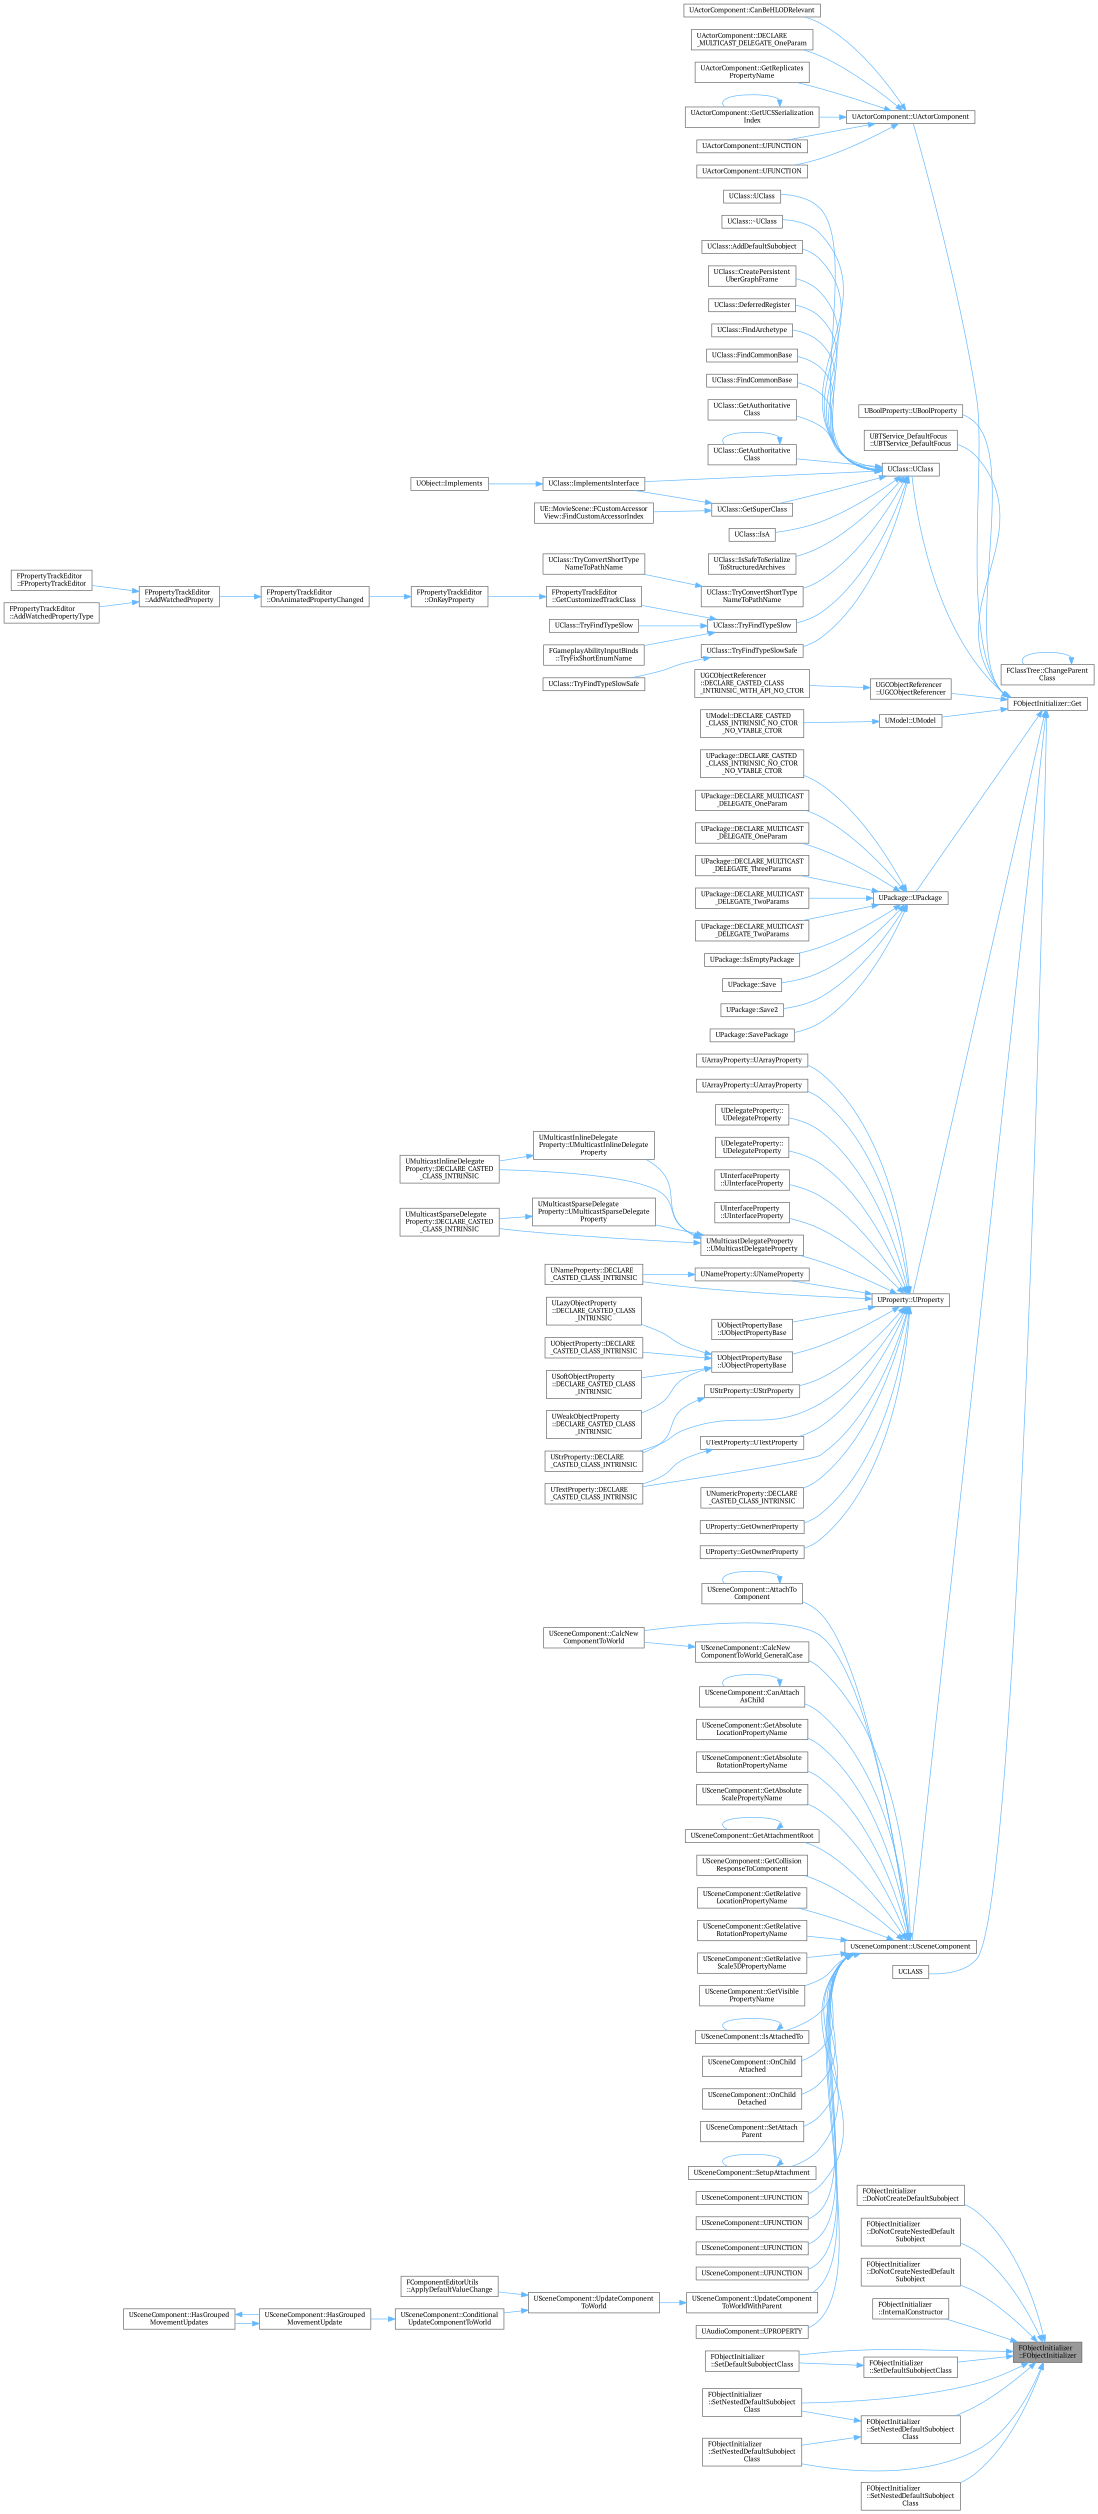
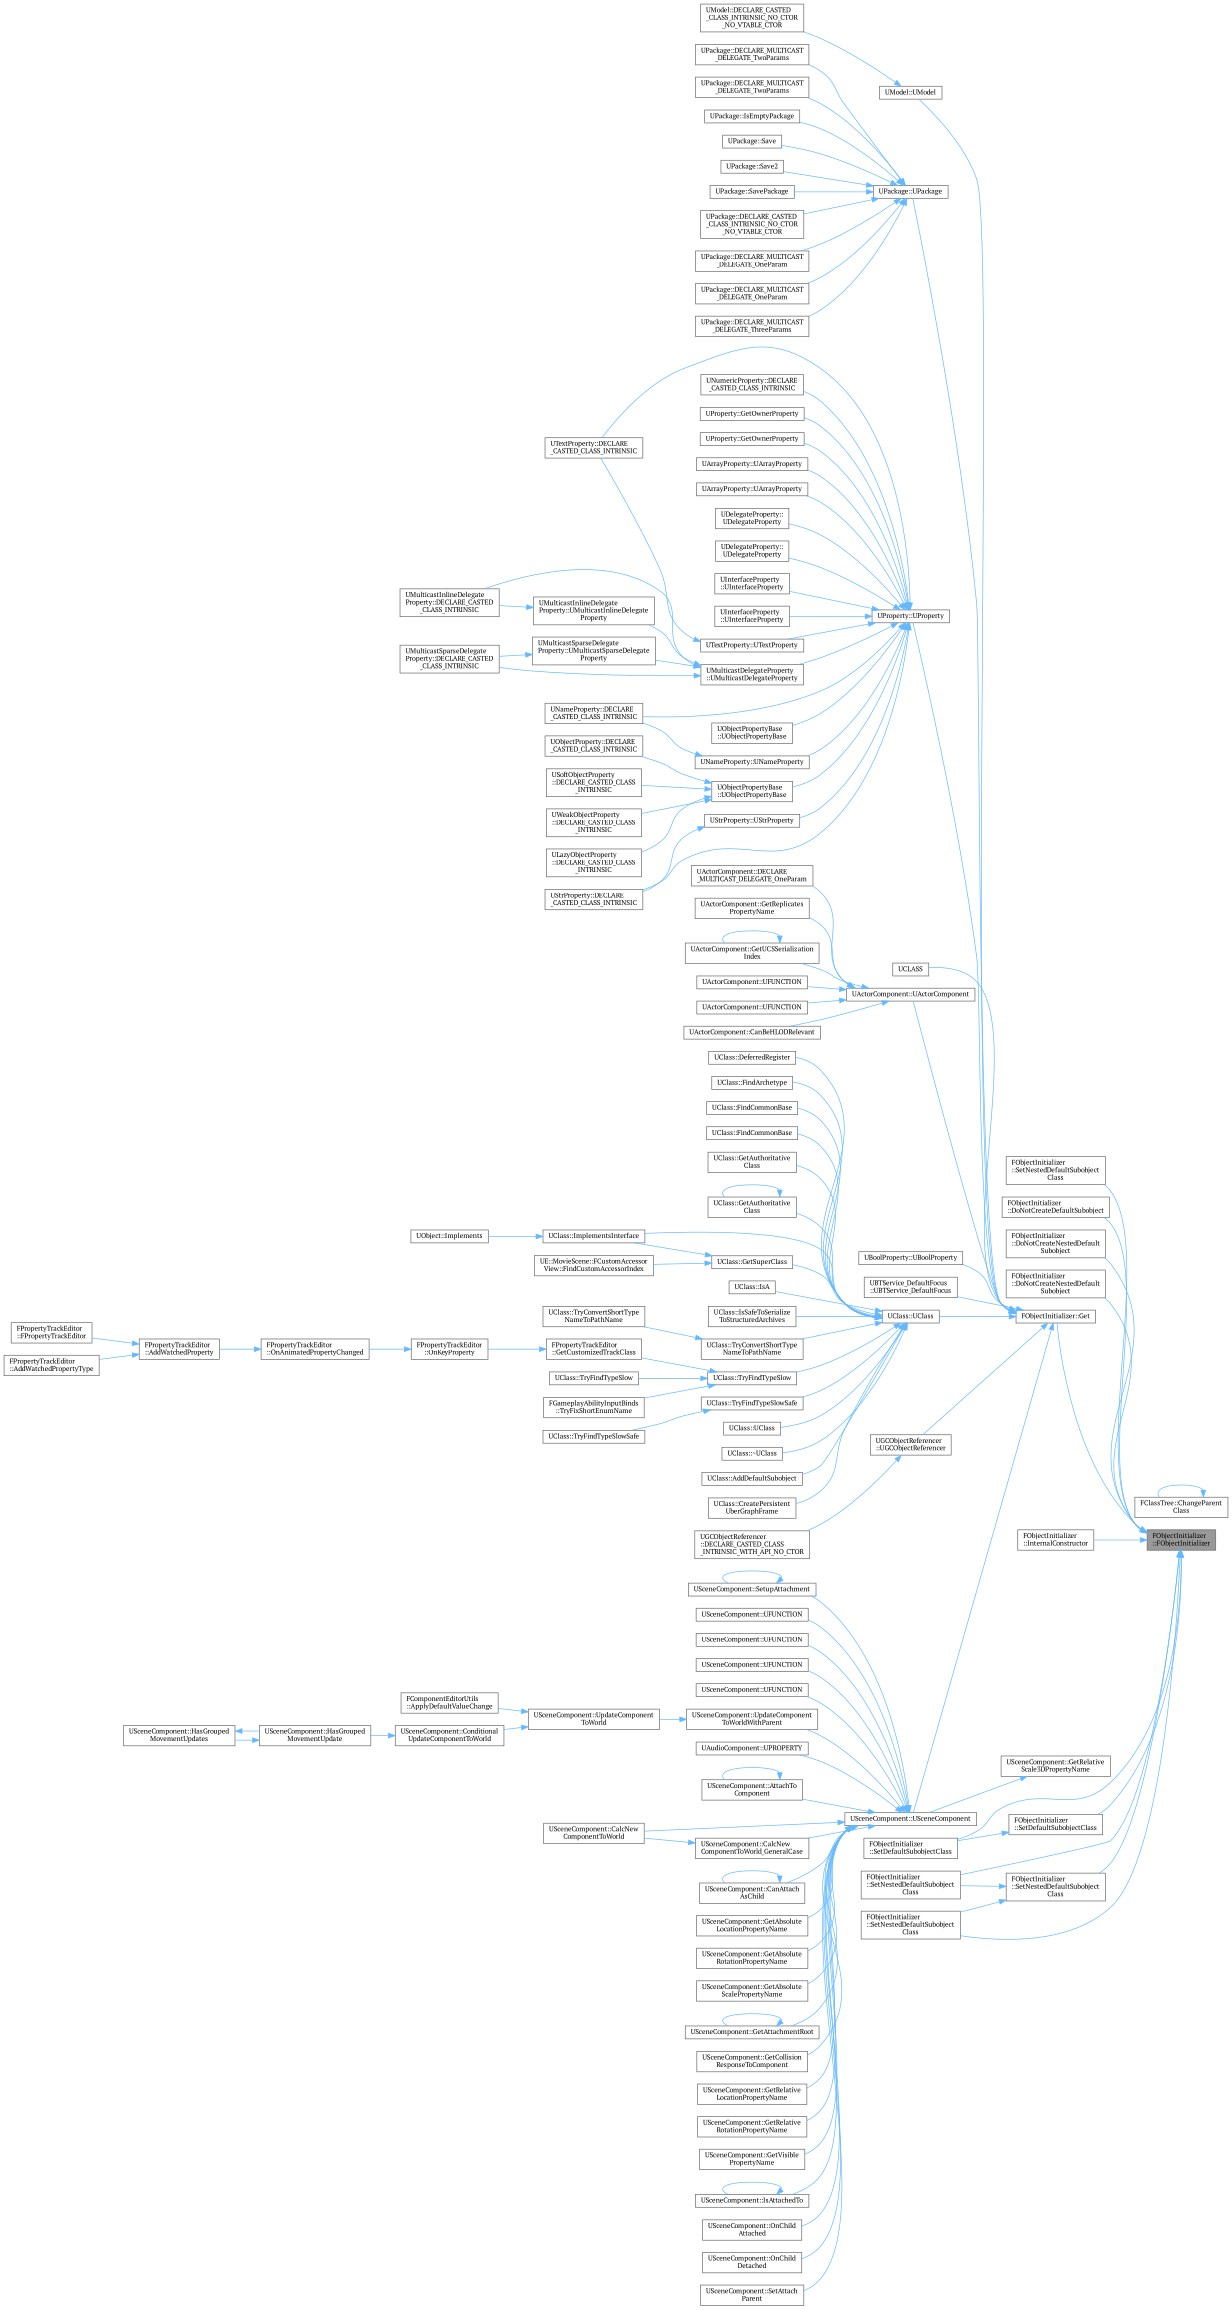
edge "FObjectInitializer::Get" -> "FObjectInitializer ::FObjectInitializer": added
edge "USceneComponent::GetRelative Scale3DPropertyName" -> "USceneComponent::USceneComponent": reversed
